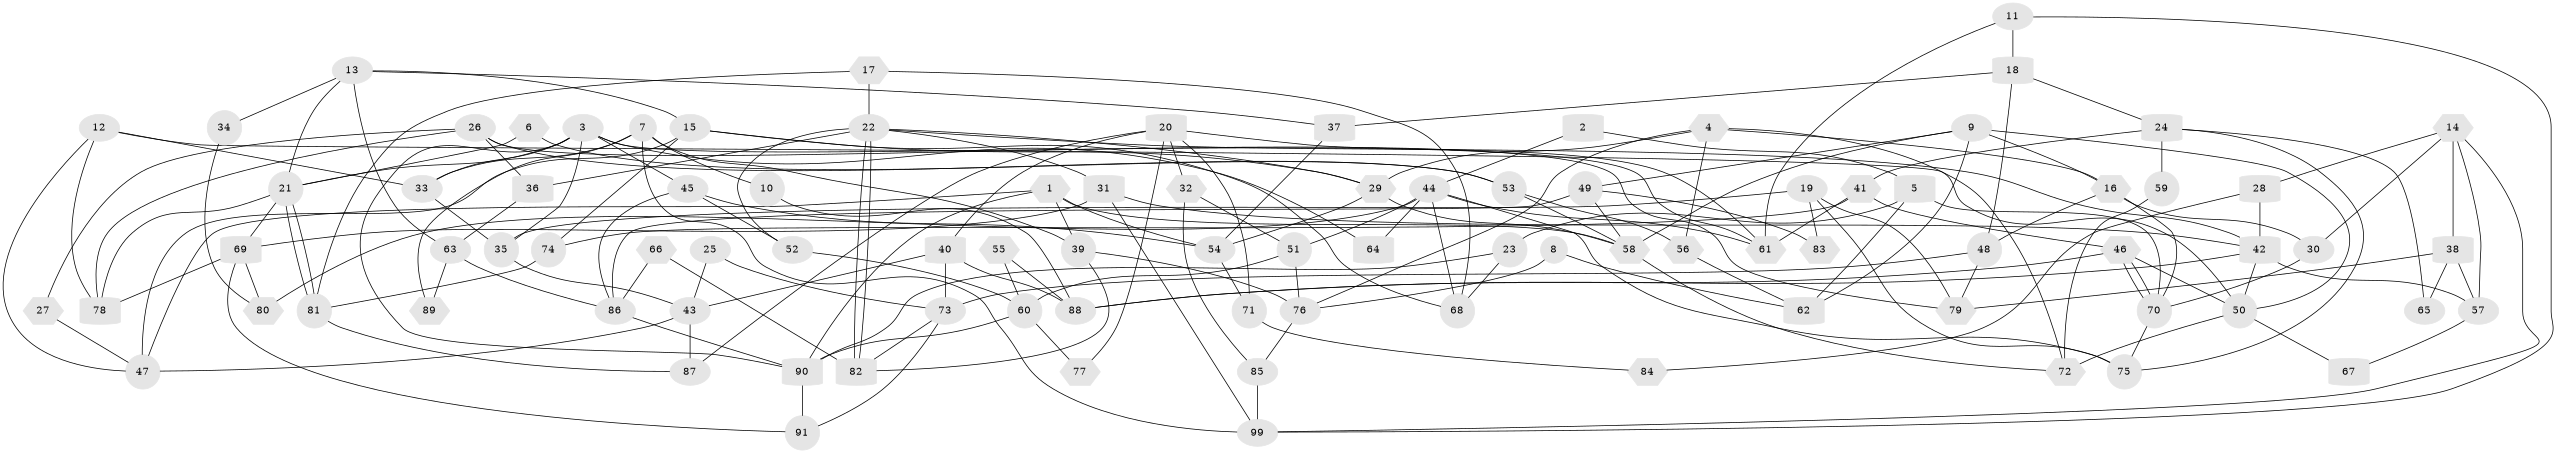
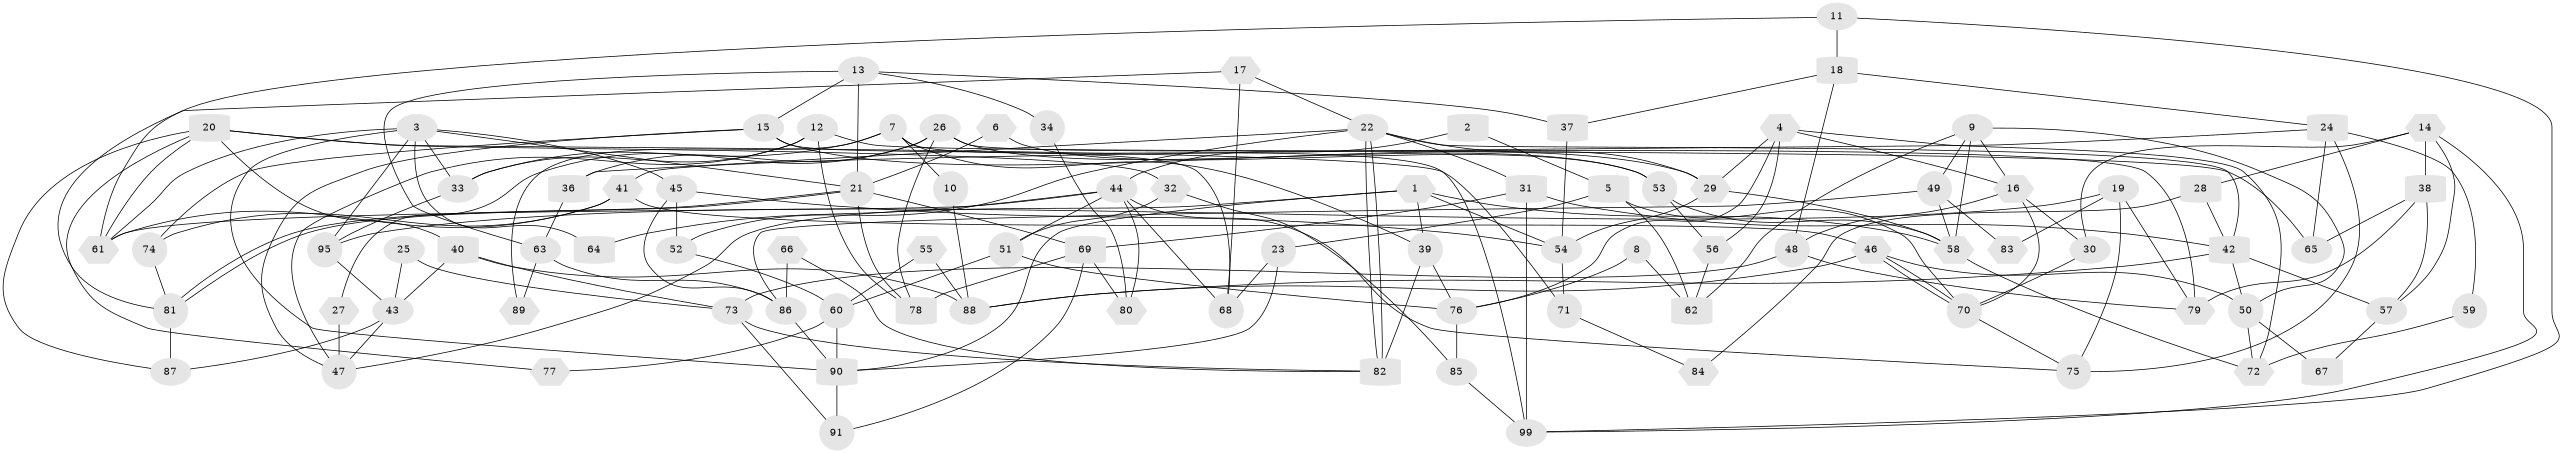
edge "12" -- "50": now "12" -- "65"
node "35": label "35" -> "95"
